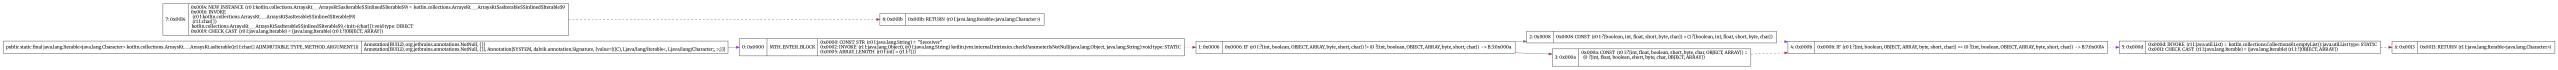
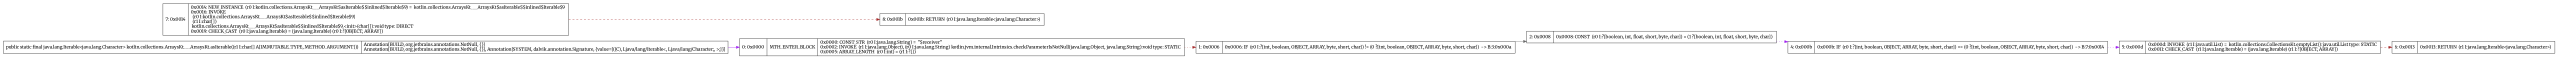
node "3: 0x000a": removed
